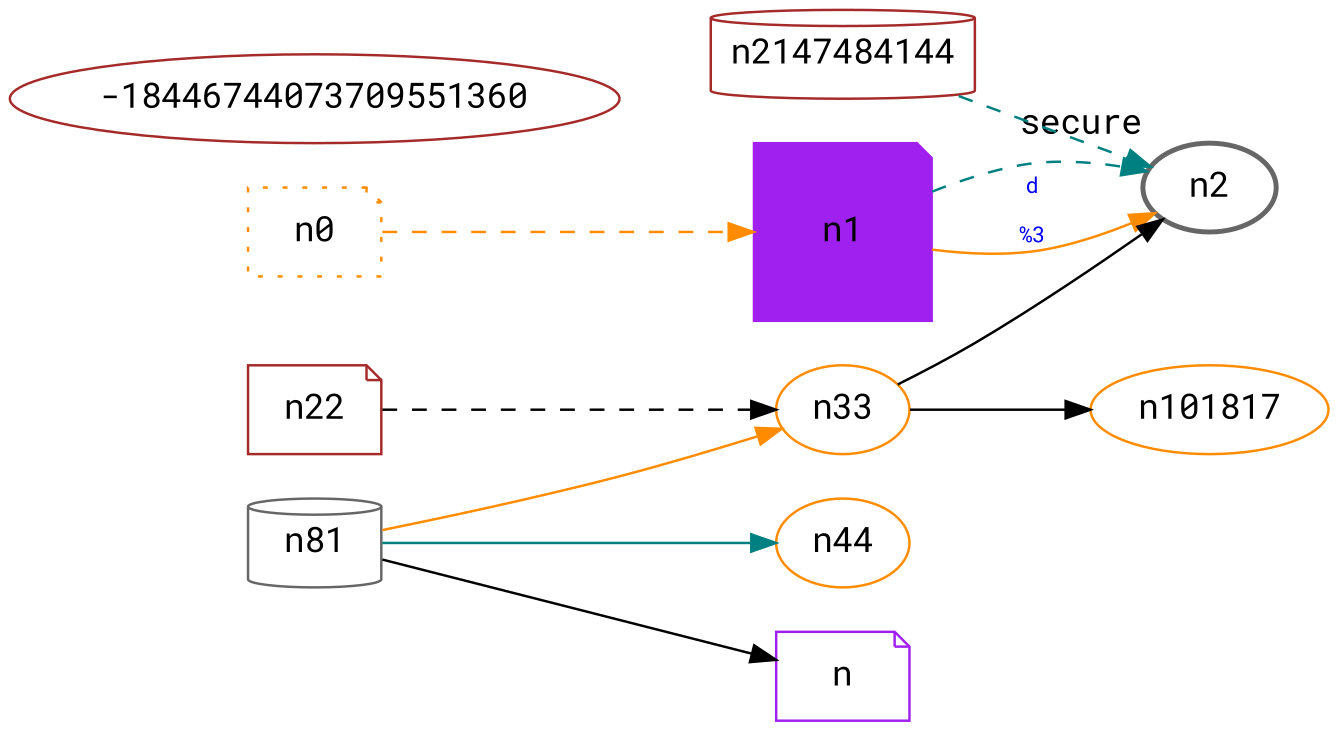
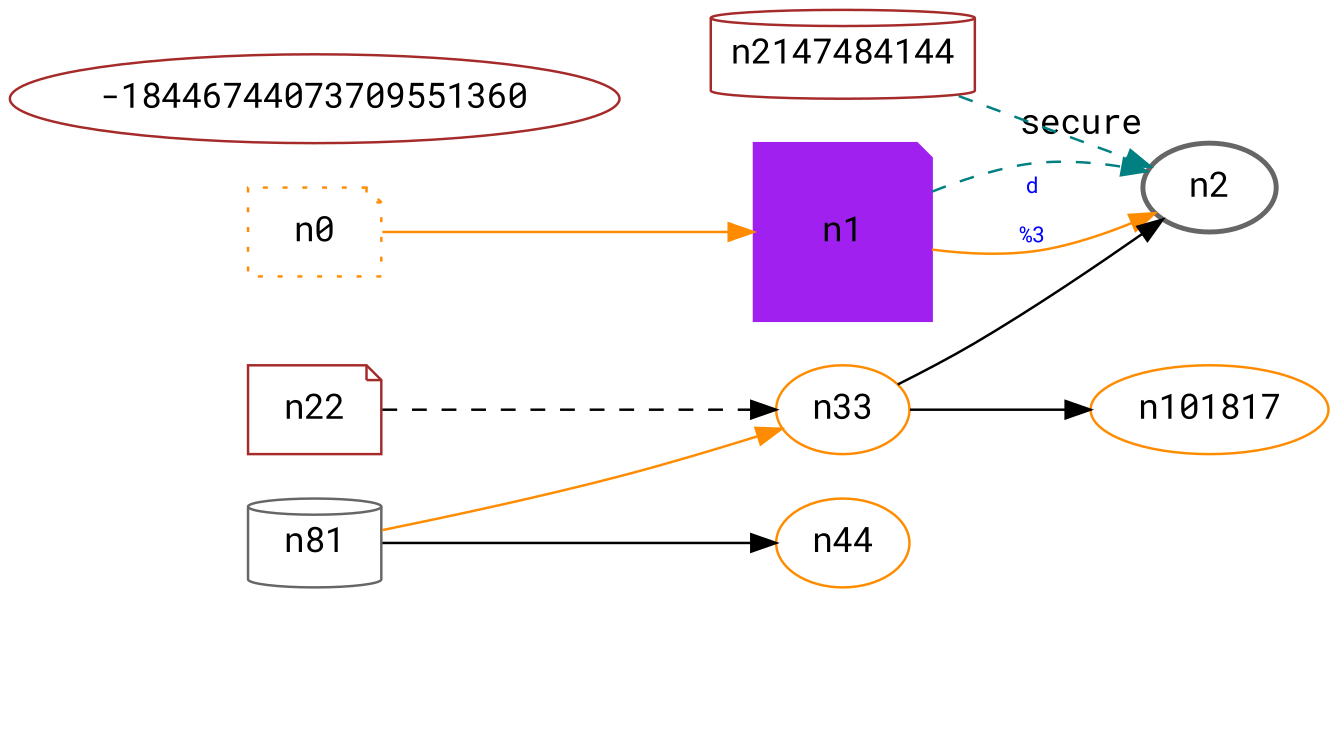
edge "n0" -> "n1": style dashed -> solid
edge "n81" -> "n44": color teal -> black
node "n": removed
